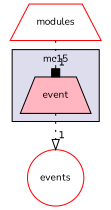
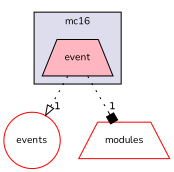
edge "modules" -> "event": reversed
cluster "mc15": label "mc15" -> "mc16"
